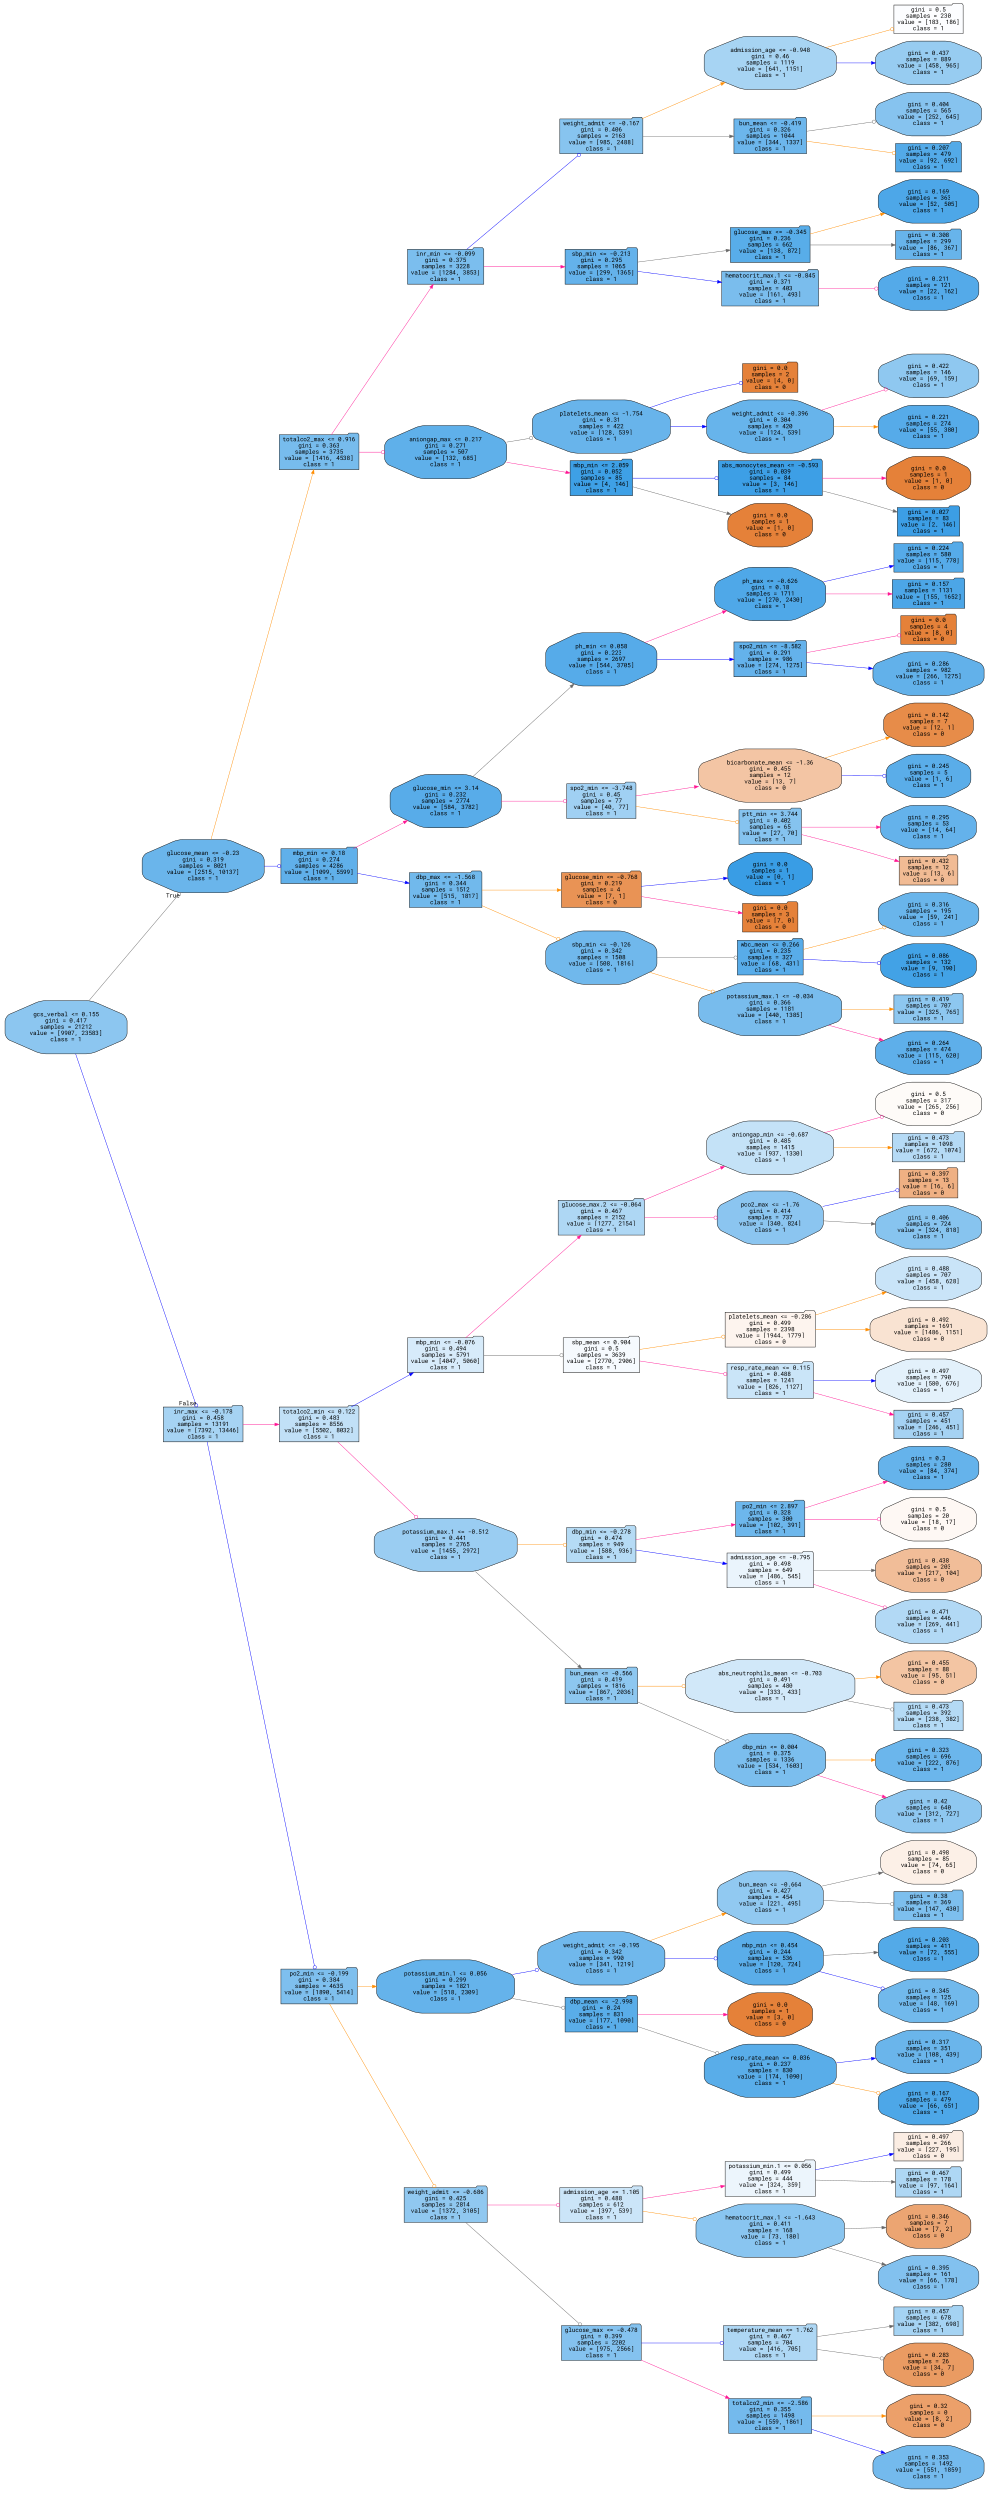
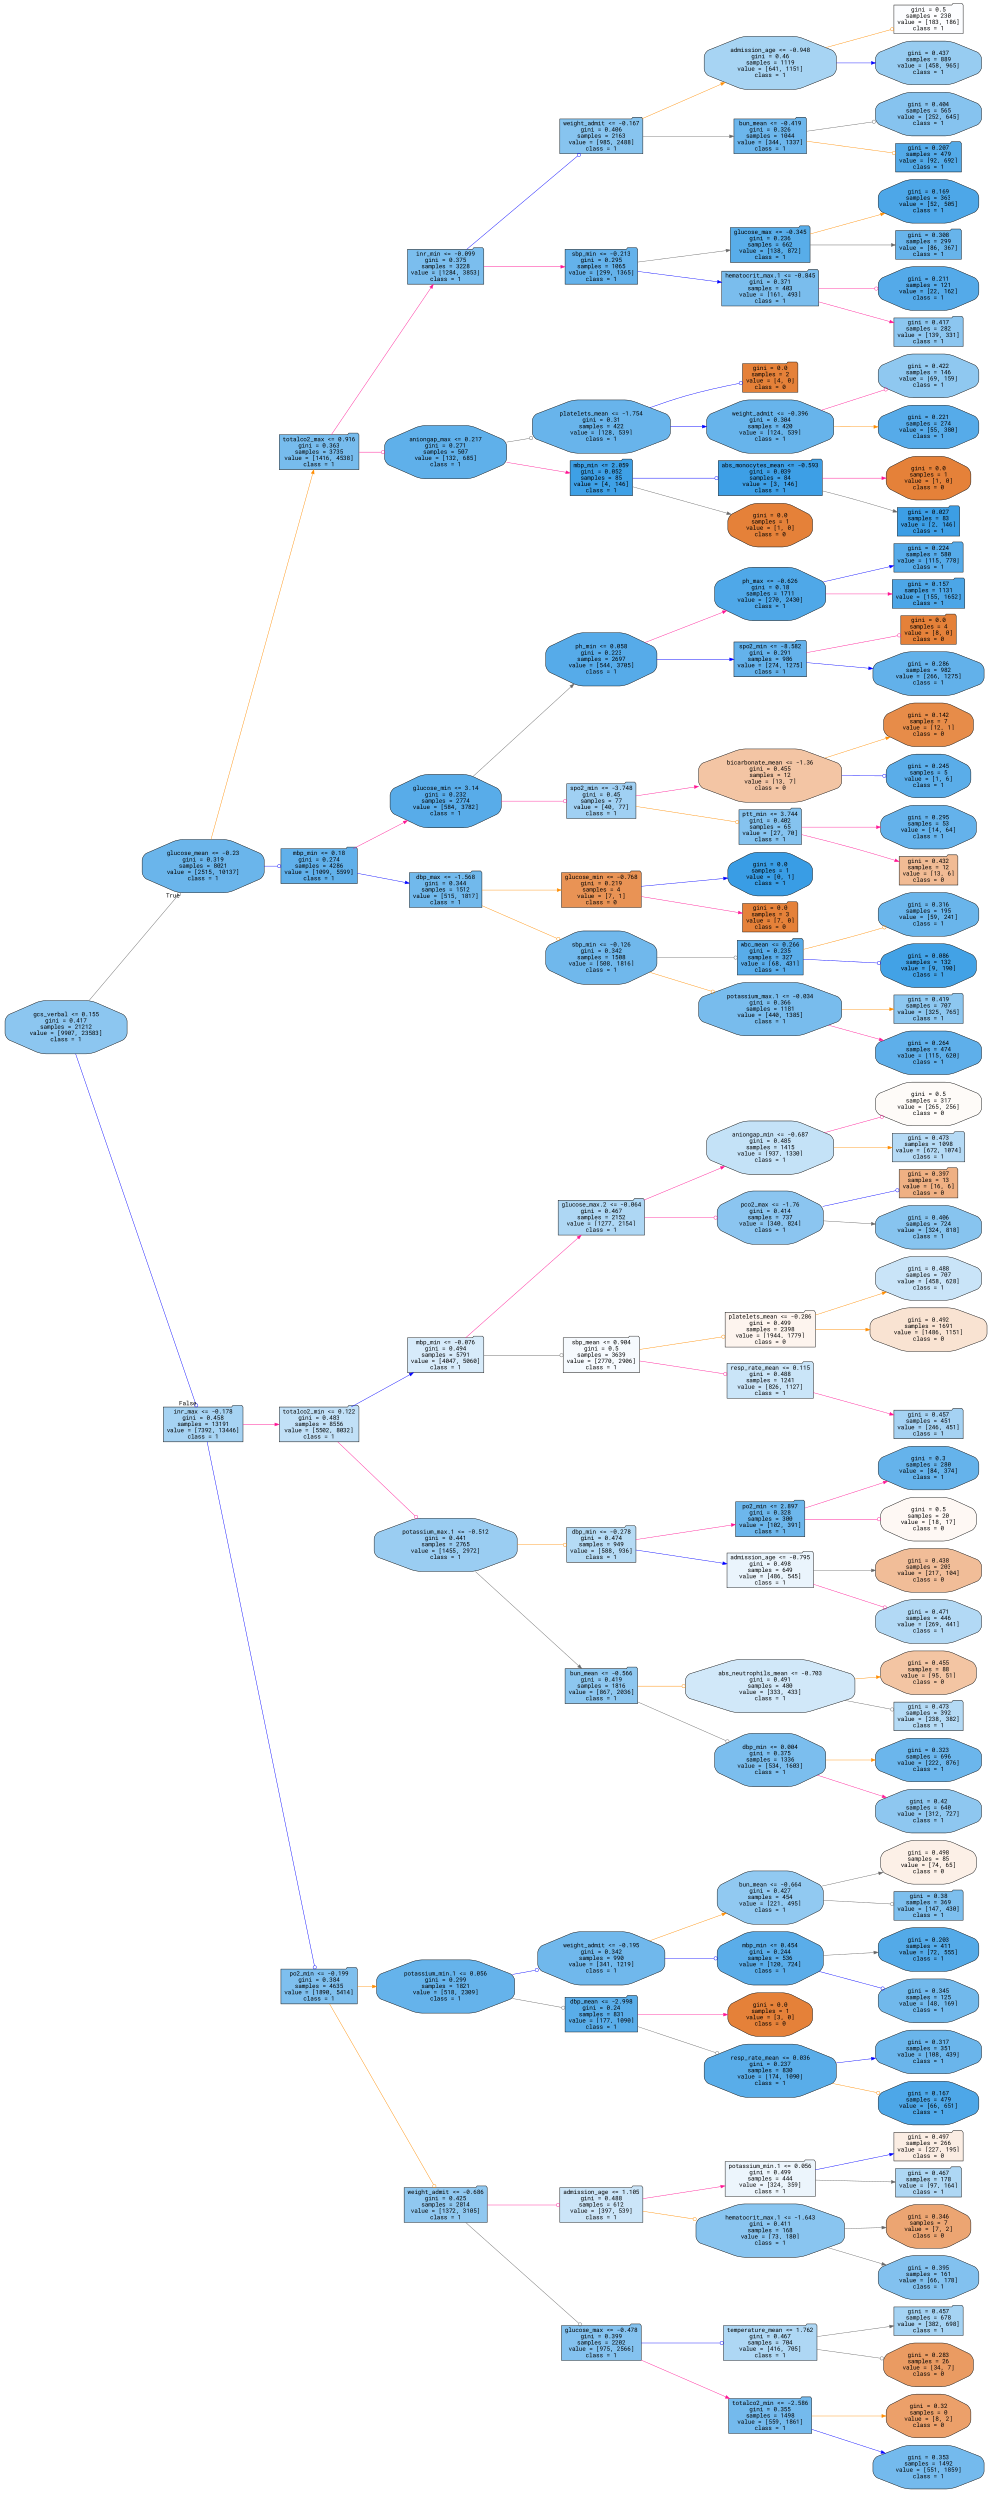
node "gini = 0.417 samples = 282 value = [139, 331] class = 1": added
node "gini = 0.497 samples = 790 value = [580, 676] class = 1": removed
